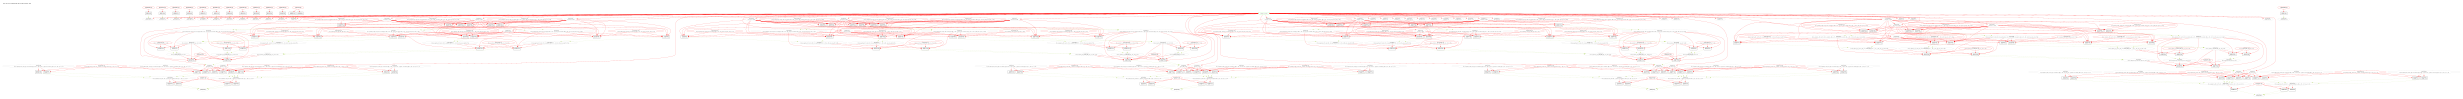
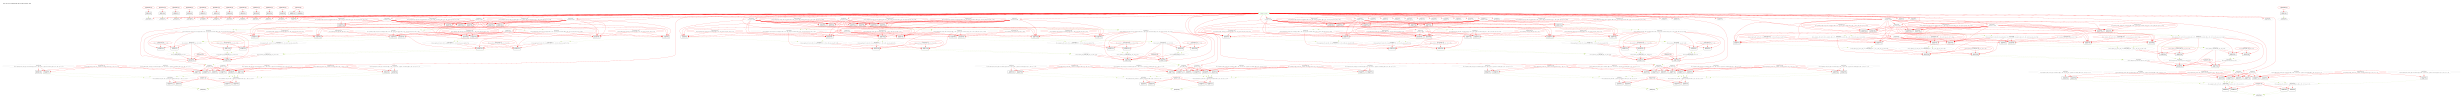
node "0x5555590182c0 ASSIGNW r2 f18": removed
node "0x555559cb6fd0 ASSIGNW r13 f6": added
